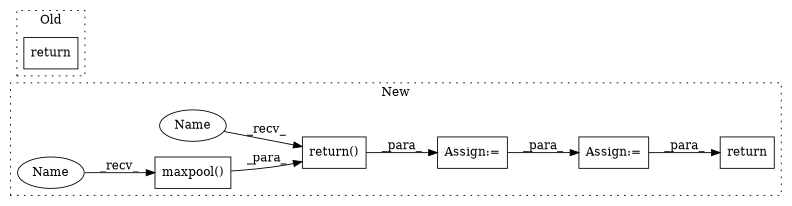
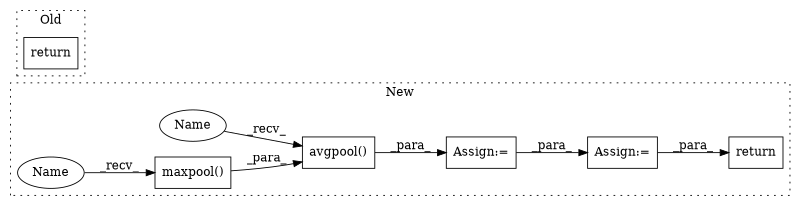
node "return()": label "return()" -> "avgpool()"
